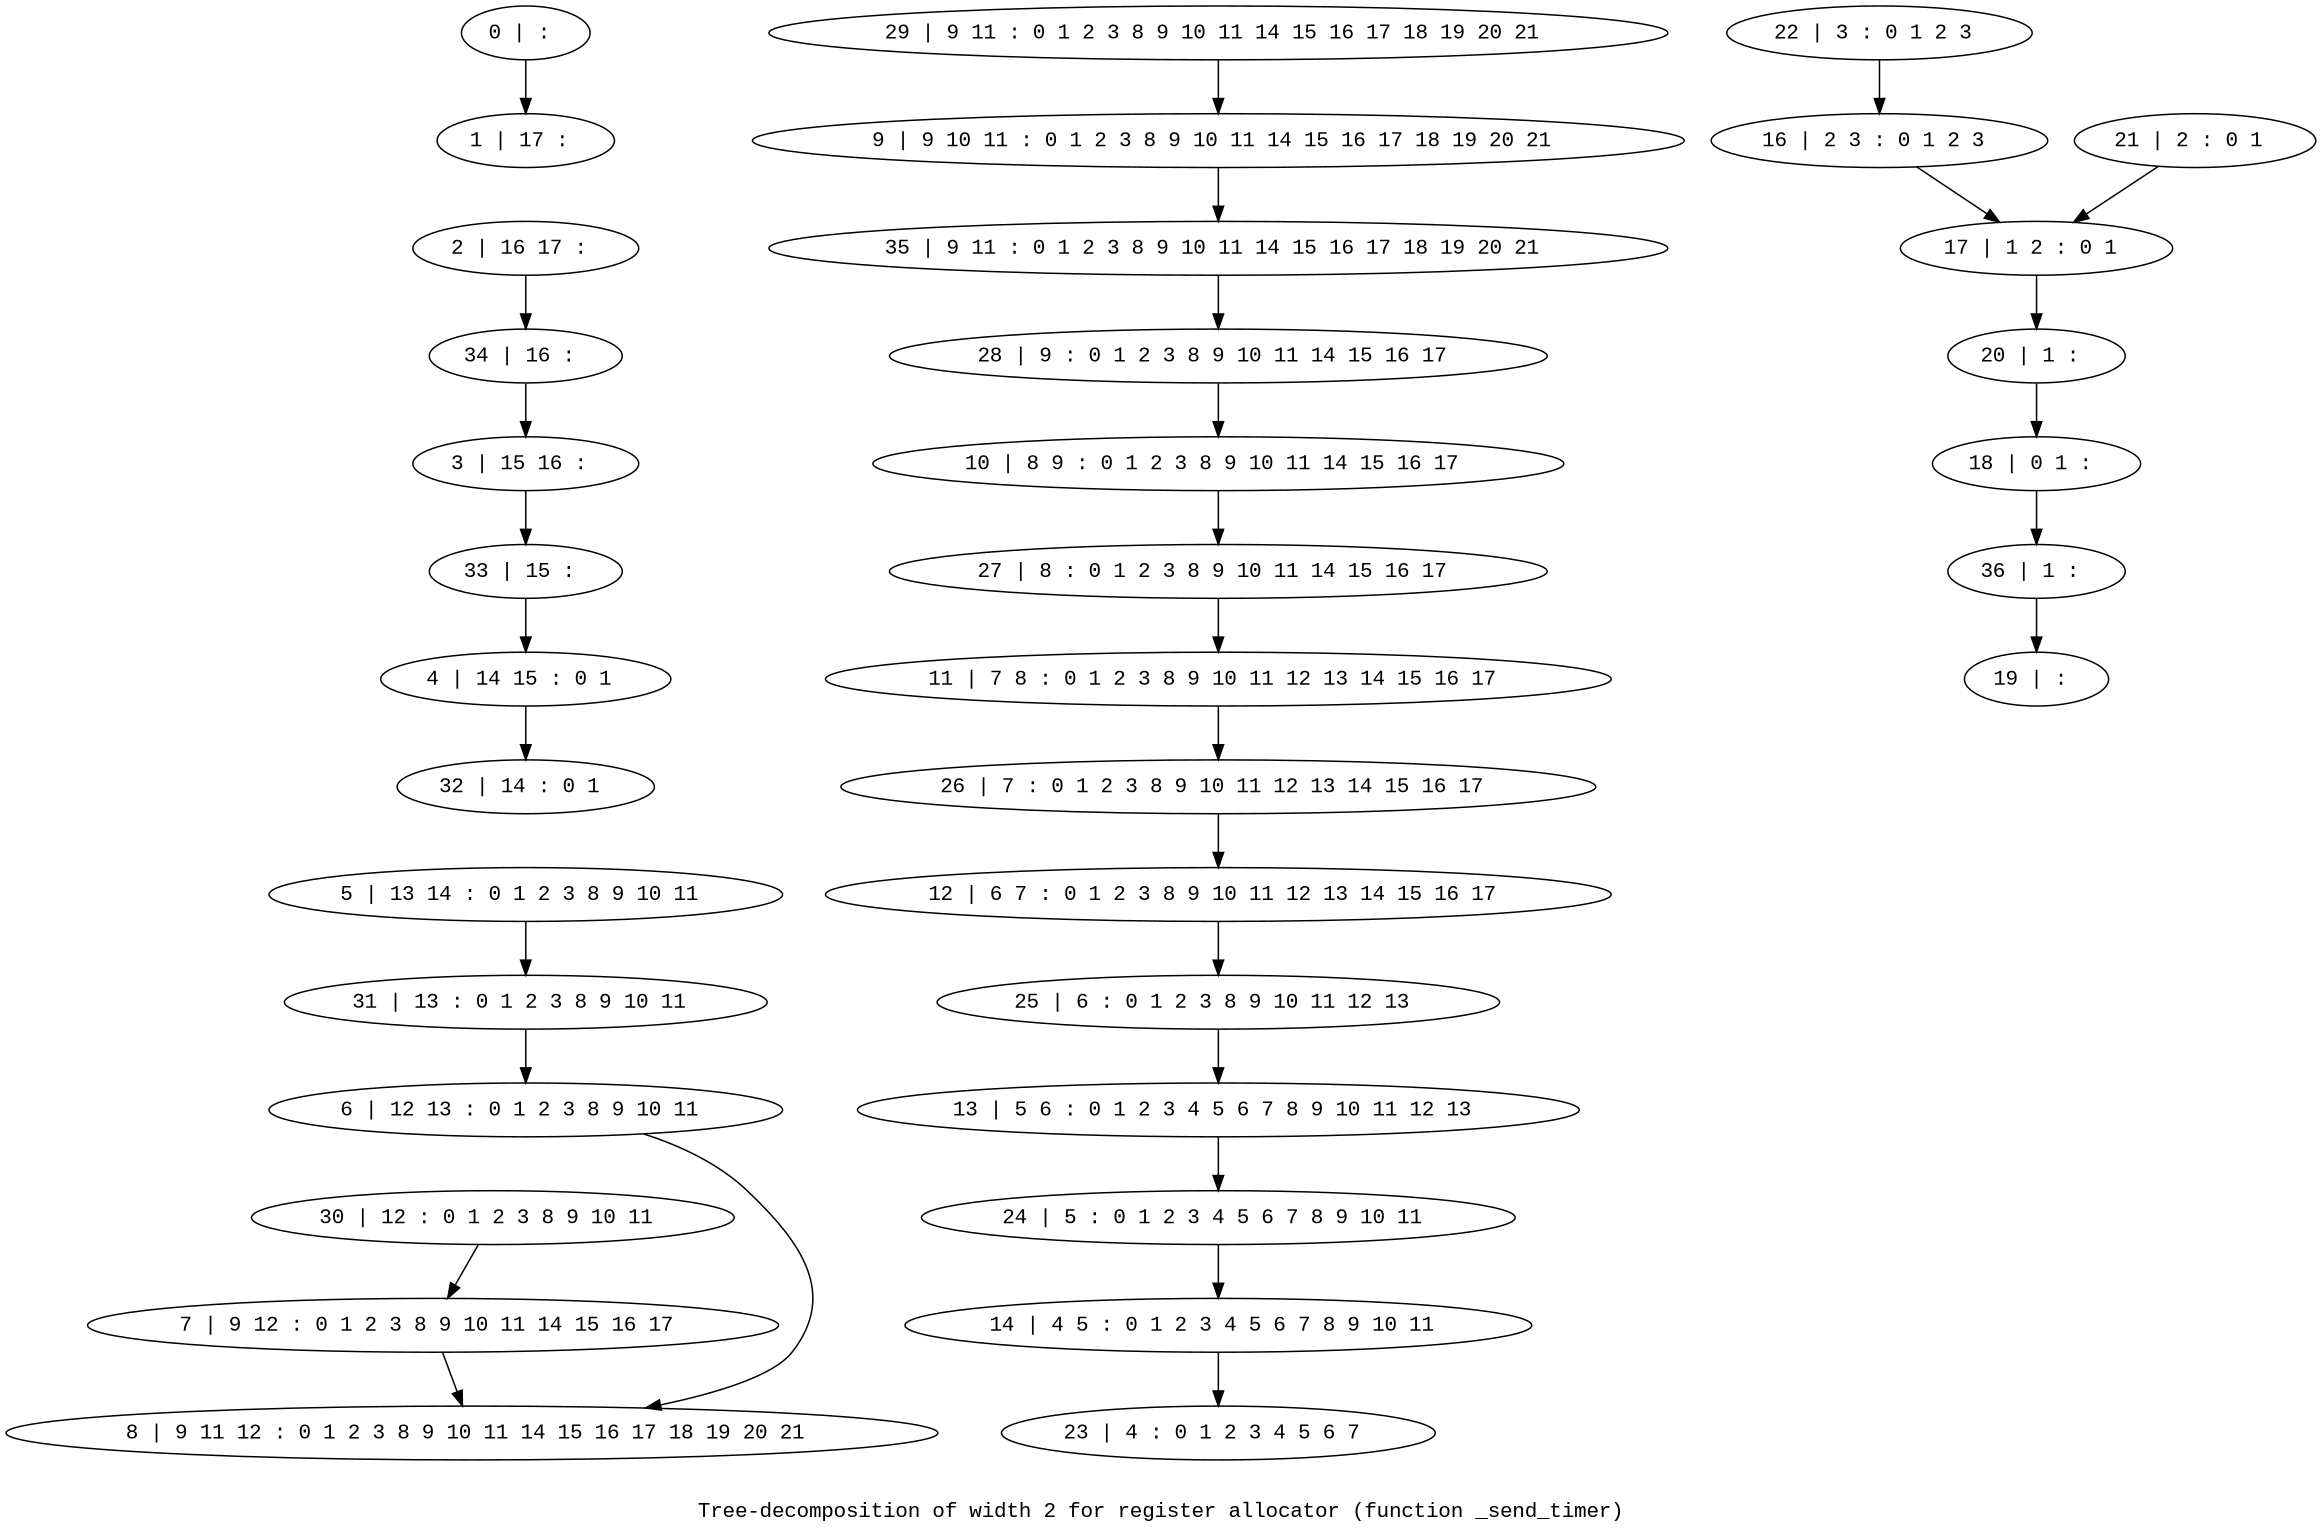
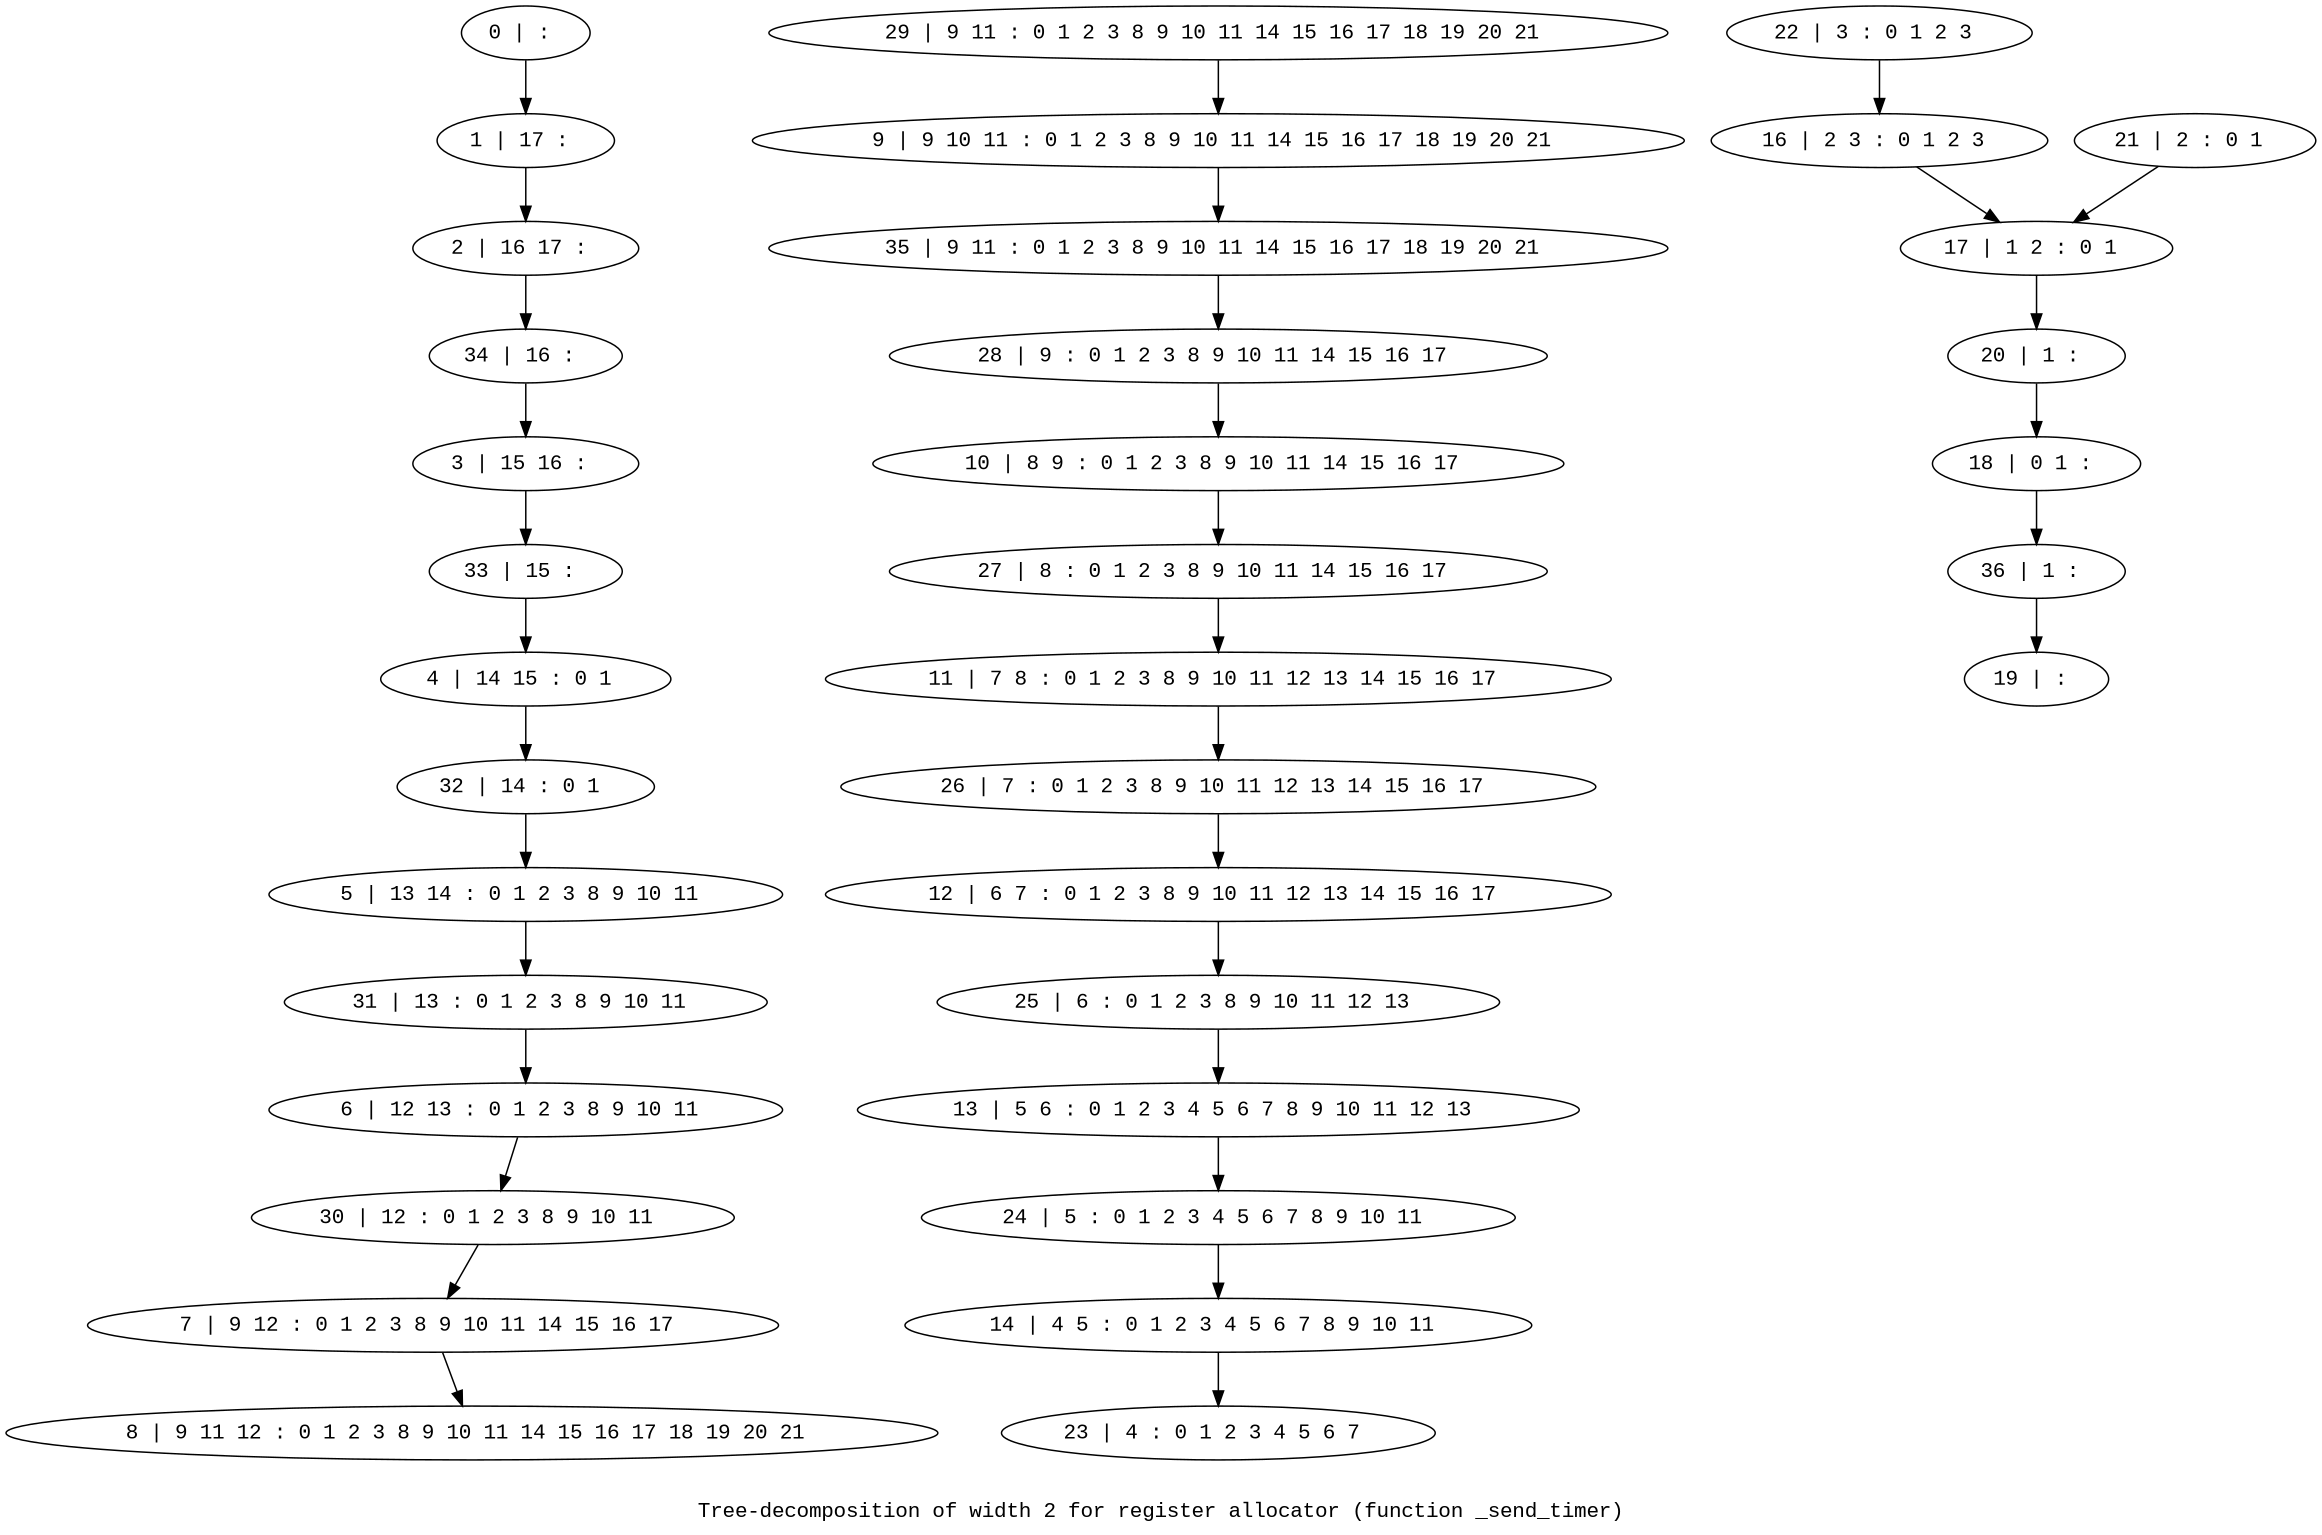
edge "1 | 17 :" -> "2 | 16 17 :": added
edge "32 | 14 : 0 1" -> "5 | 13 14 : 0 1 2 3 8 9 10 11": added
edge "6 | 12 13 : 0 1 2 3 8 9 10 11" -> "8 | 9 11 12 : 0 1 2 3 8 9 10 11 14 15 16 17 18 19 20 21": now "6 | 12 13 : 0 1 2 3 8 9 10 11" -> "30 | 12 : 0 1 2 3 8 9 10 11"
